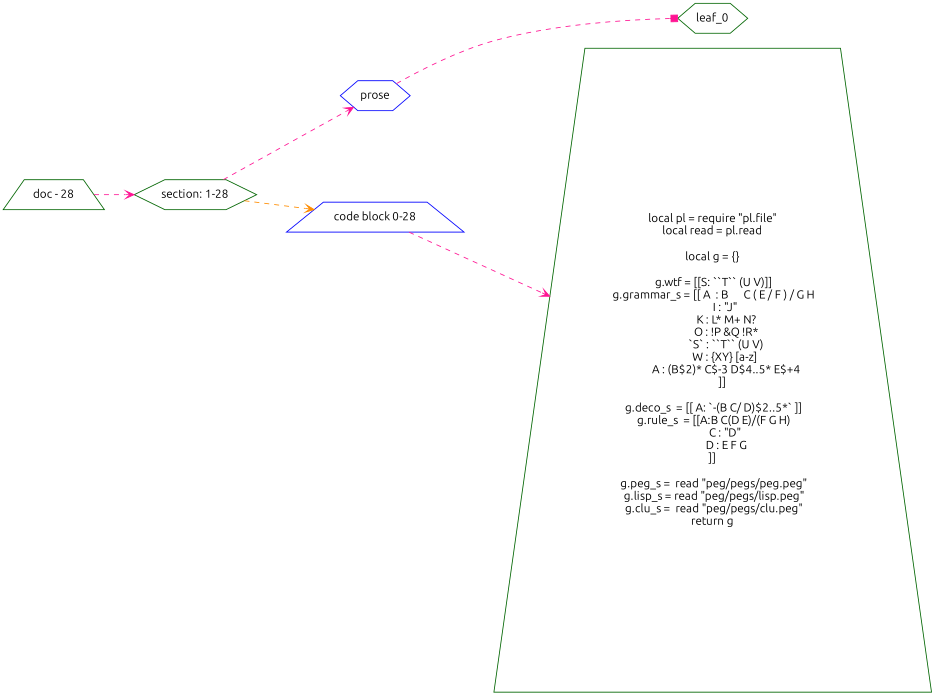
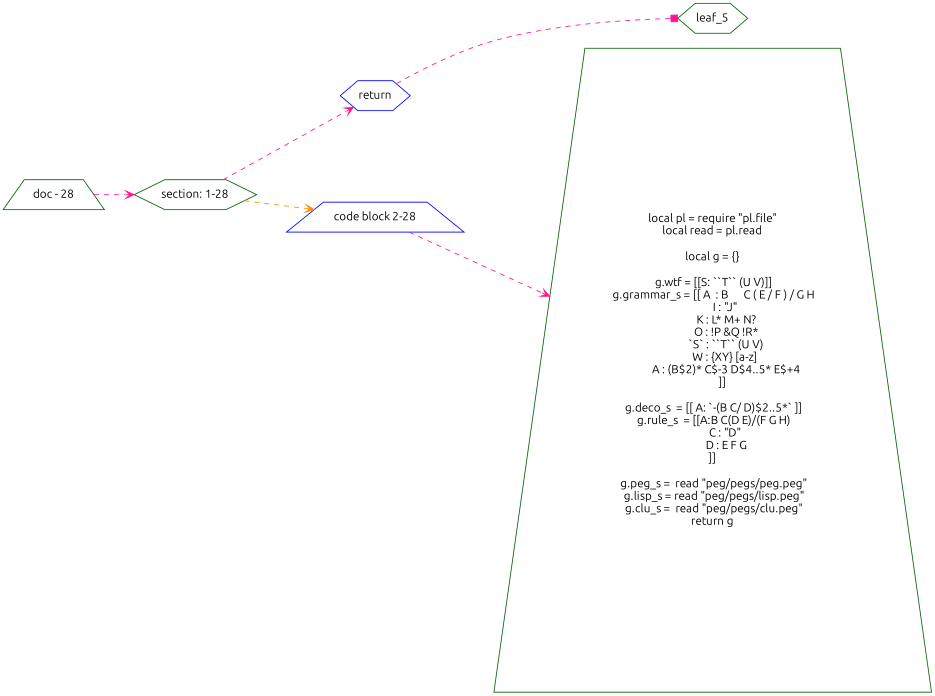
node "leaf_0": label "leaf_0" -> "leaf_5"
node "prose": label "prose" -> "return"
node "code block 0-28": label "code block 0-28" -> "code block 2-28"
